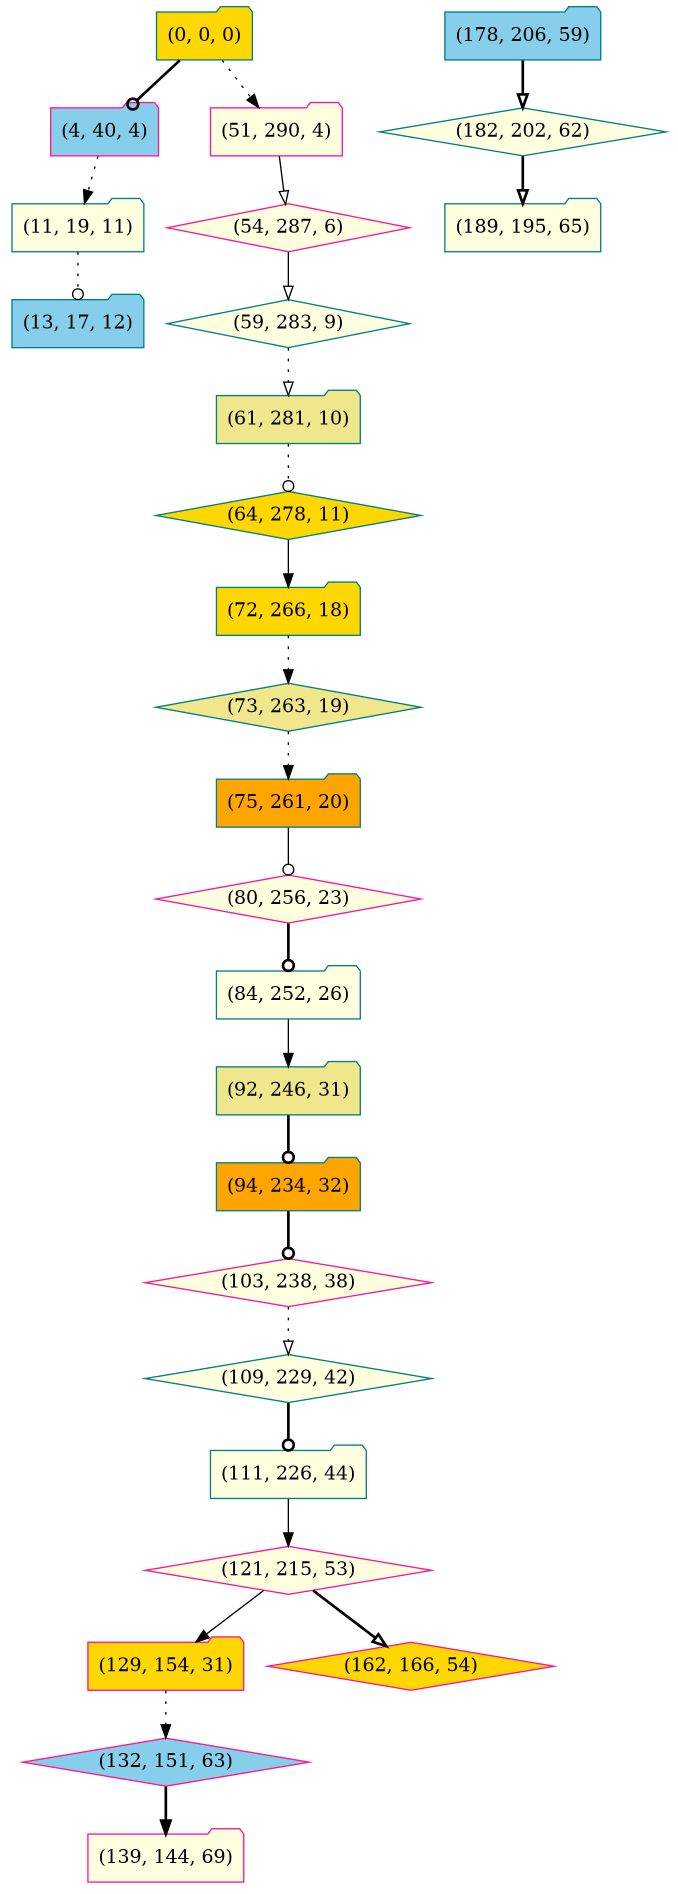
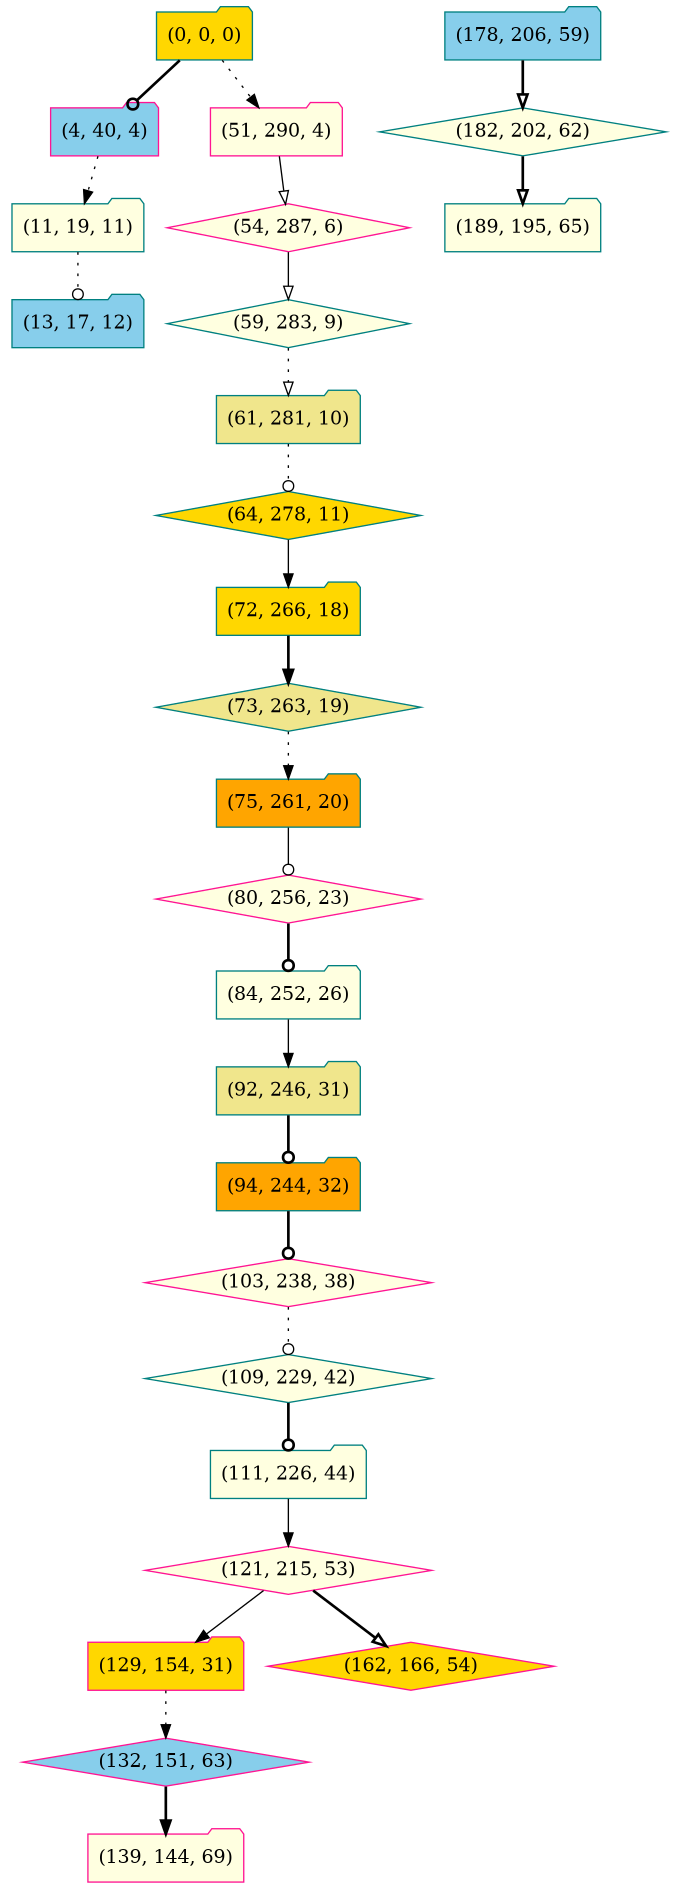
edge "(72, 266, 18)" -> "(73, 263, 19)": style dotted -> bold
node "(94, 234, 32)": label "(94, 234, 32)" -> "(94, 244, 32)"
edge "(103, 238, 38)" -> "(109, 229, 42)": arrowhead onormal -> odot
